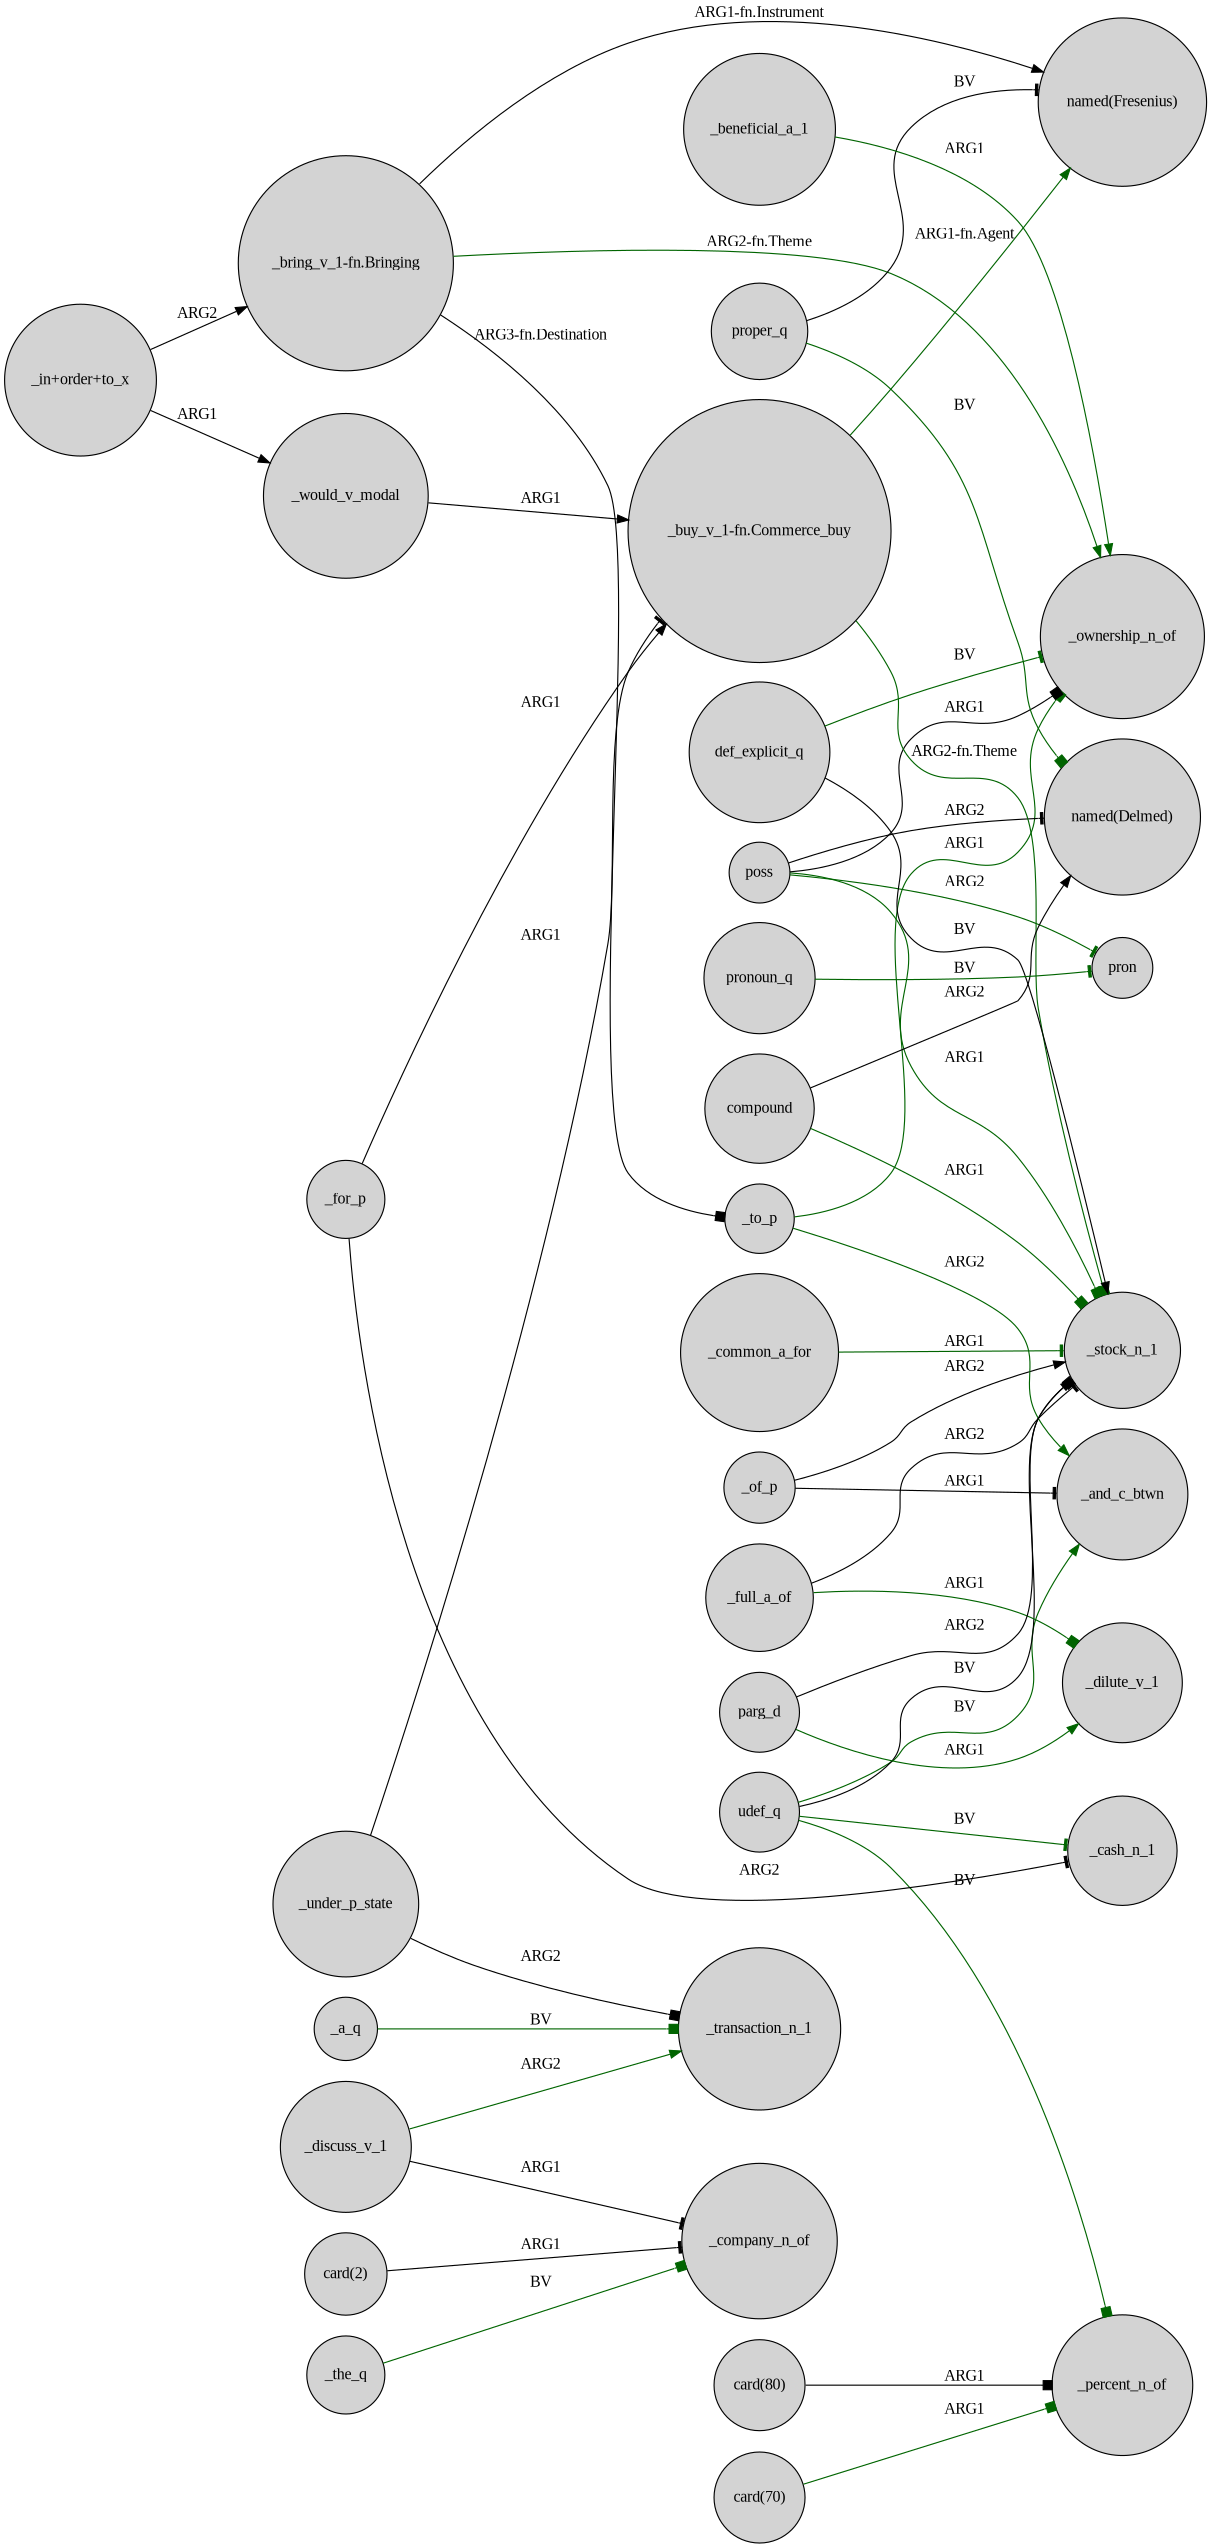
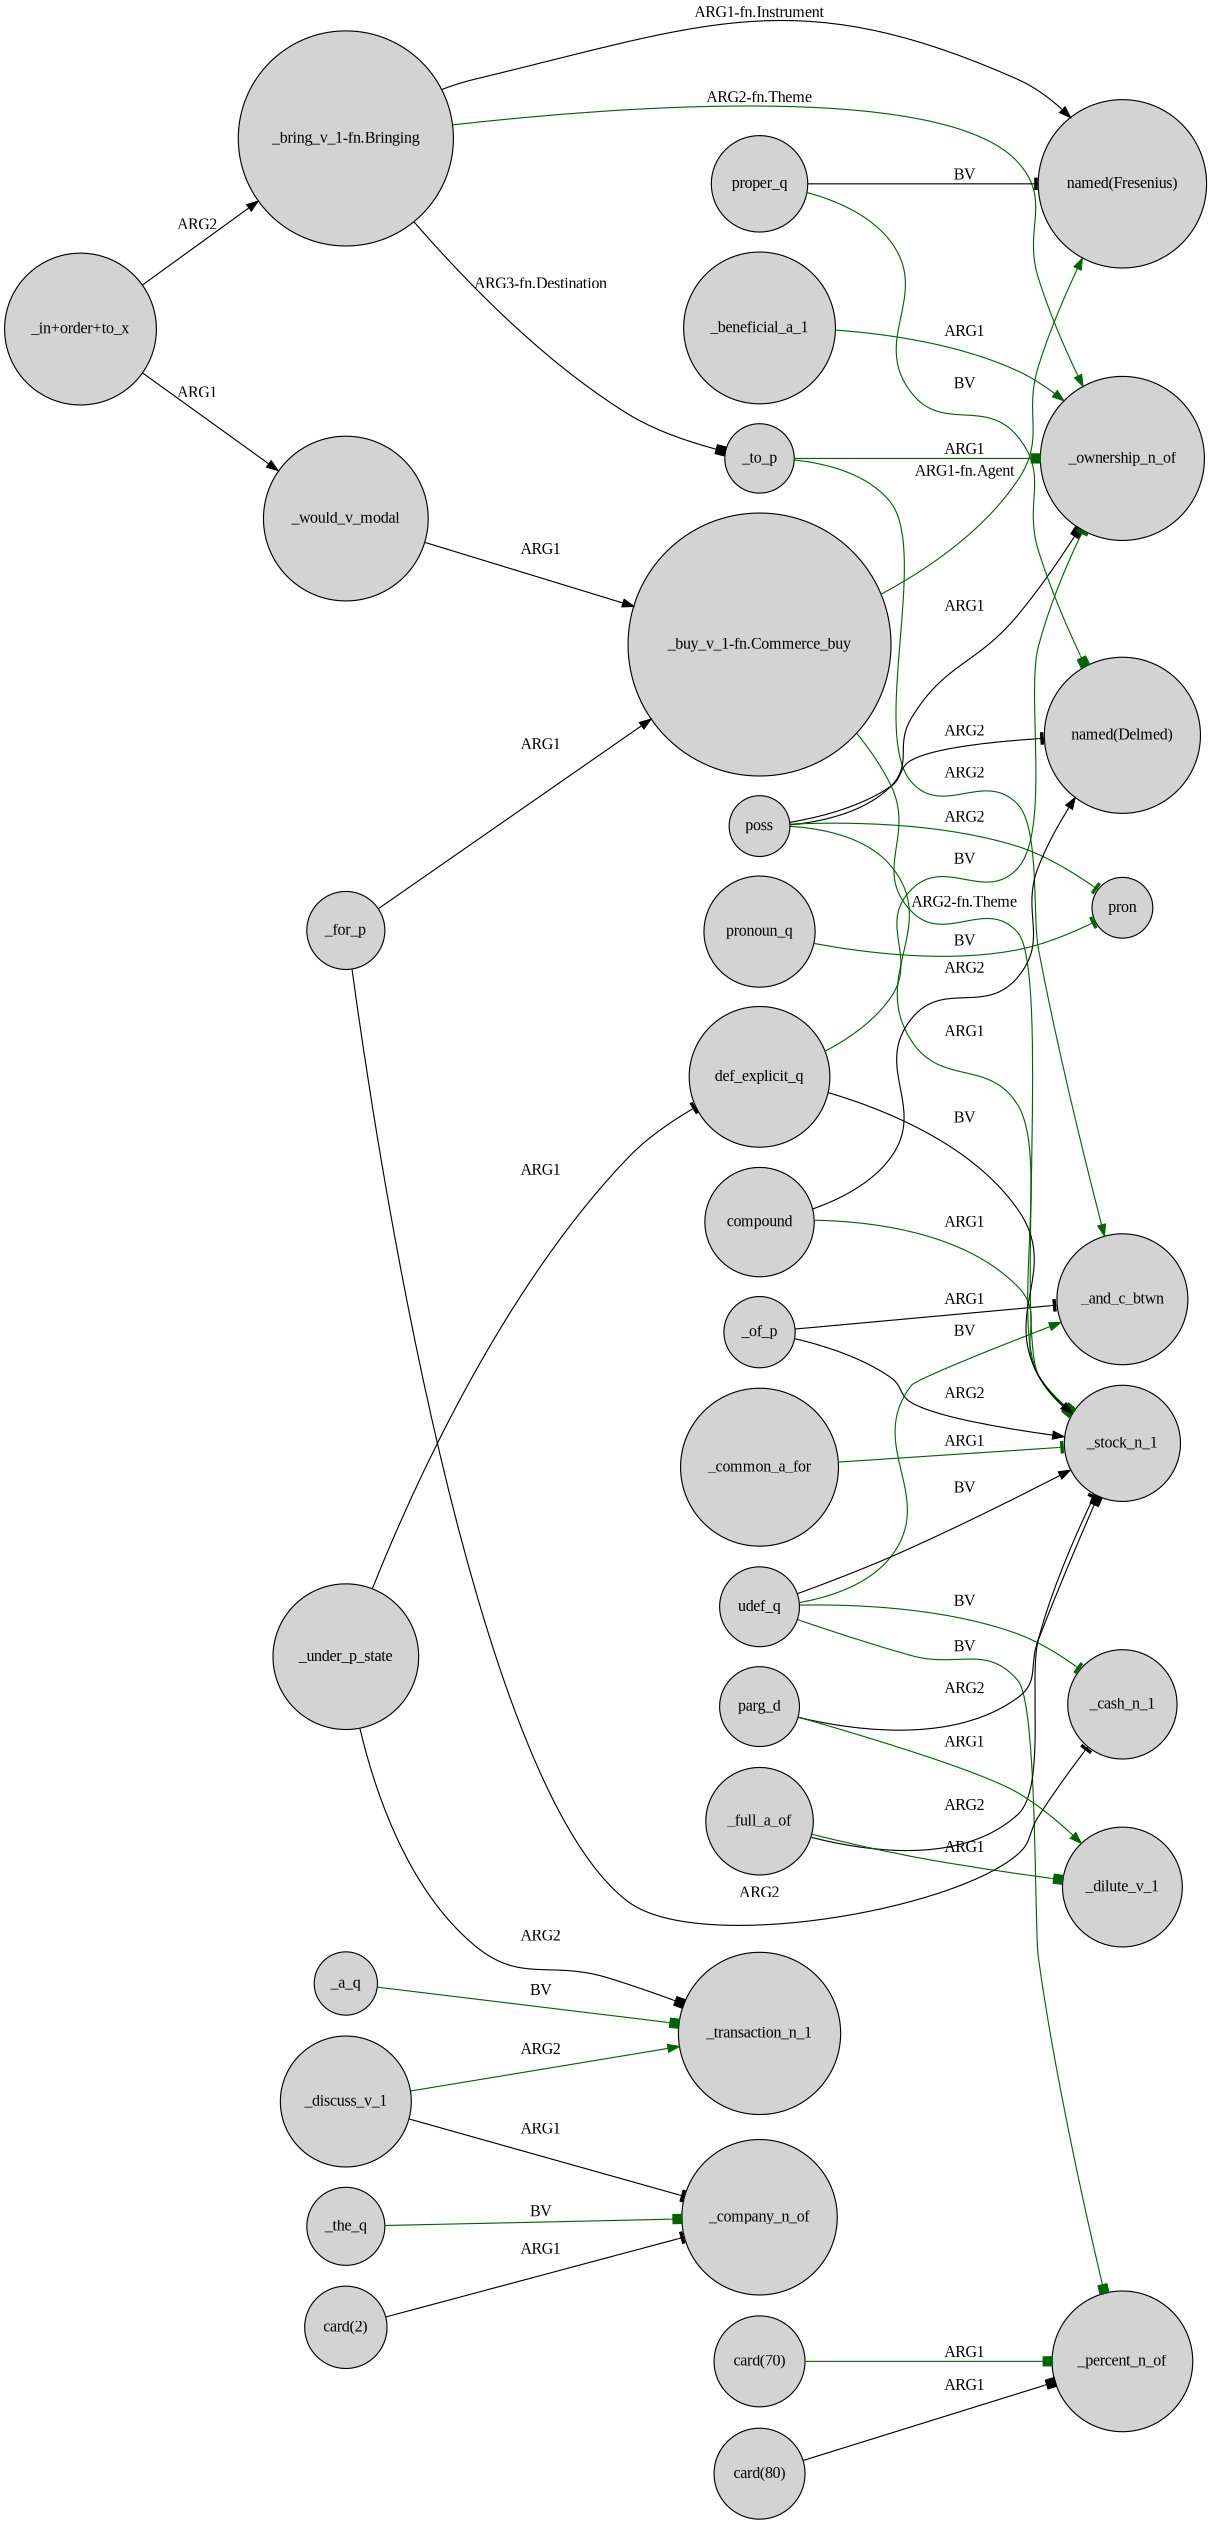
edge "_under_p_state" -> "_buy_v_1-fn.Commerce_buy": now "_under_p_state" -> "def_explicit_q"
